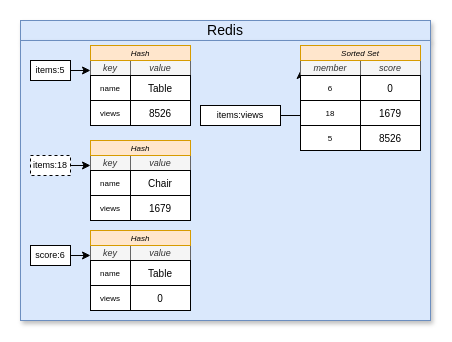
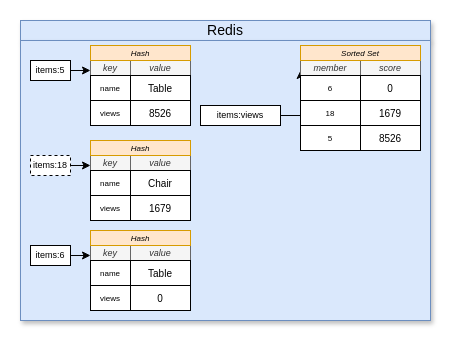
node "score:6": label "score:6" -> "items:6"
